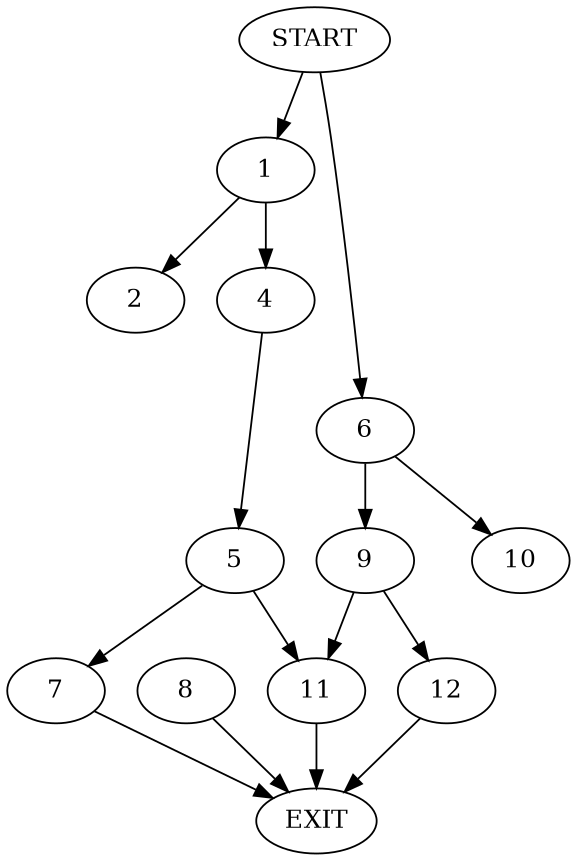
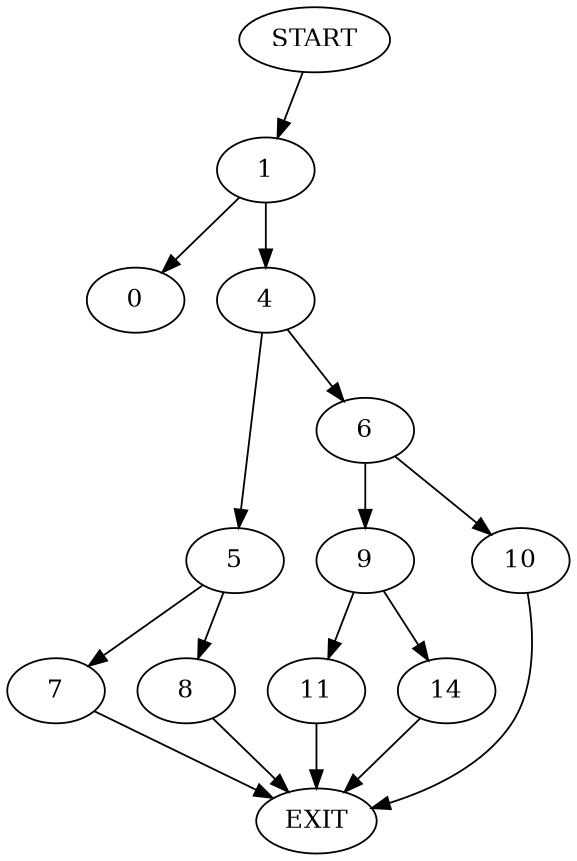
edge "START" -> "6": now "4" -> "6"
node "2": label "2" -> "0"
edge "5" -> "11": now "5" -> "8"
node "12": label "12" -> "14"
edge "10" -> "EXIT": added
